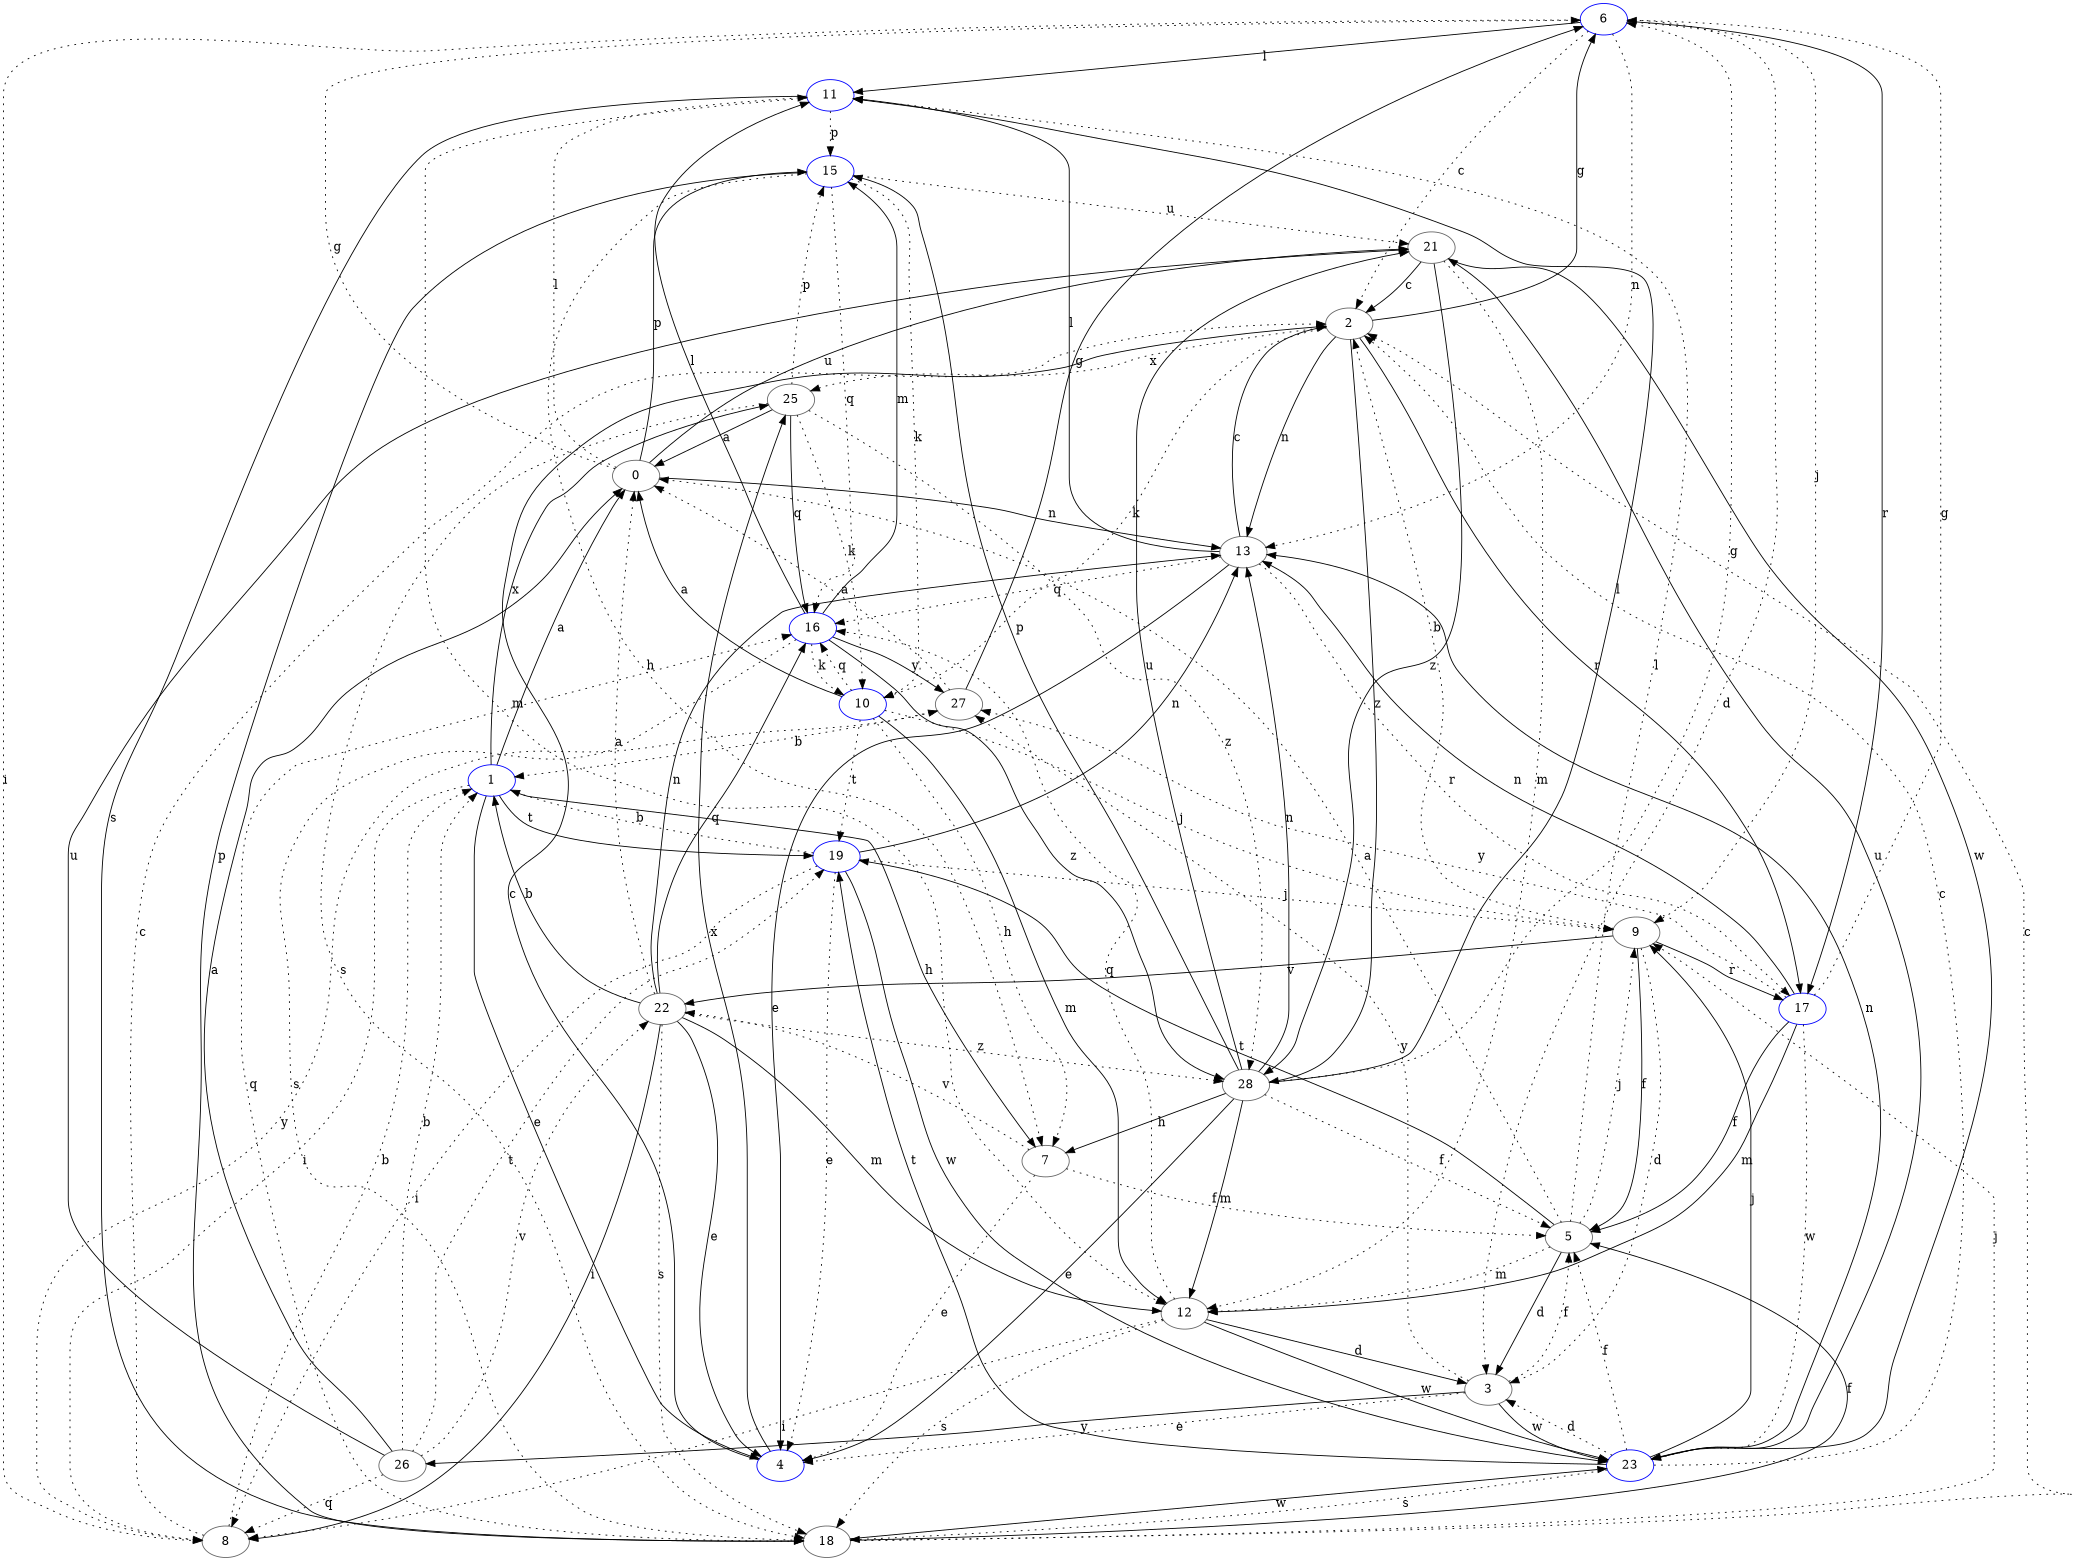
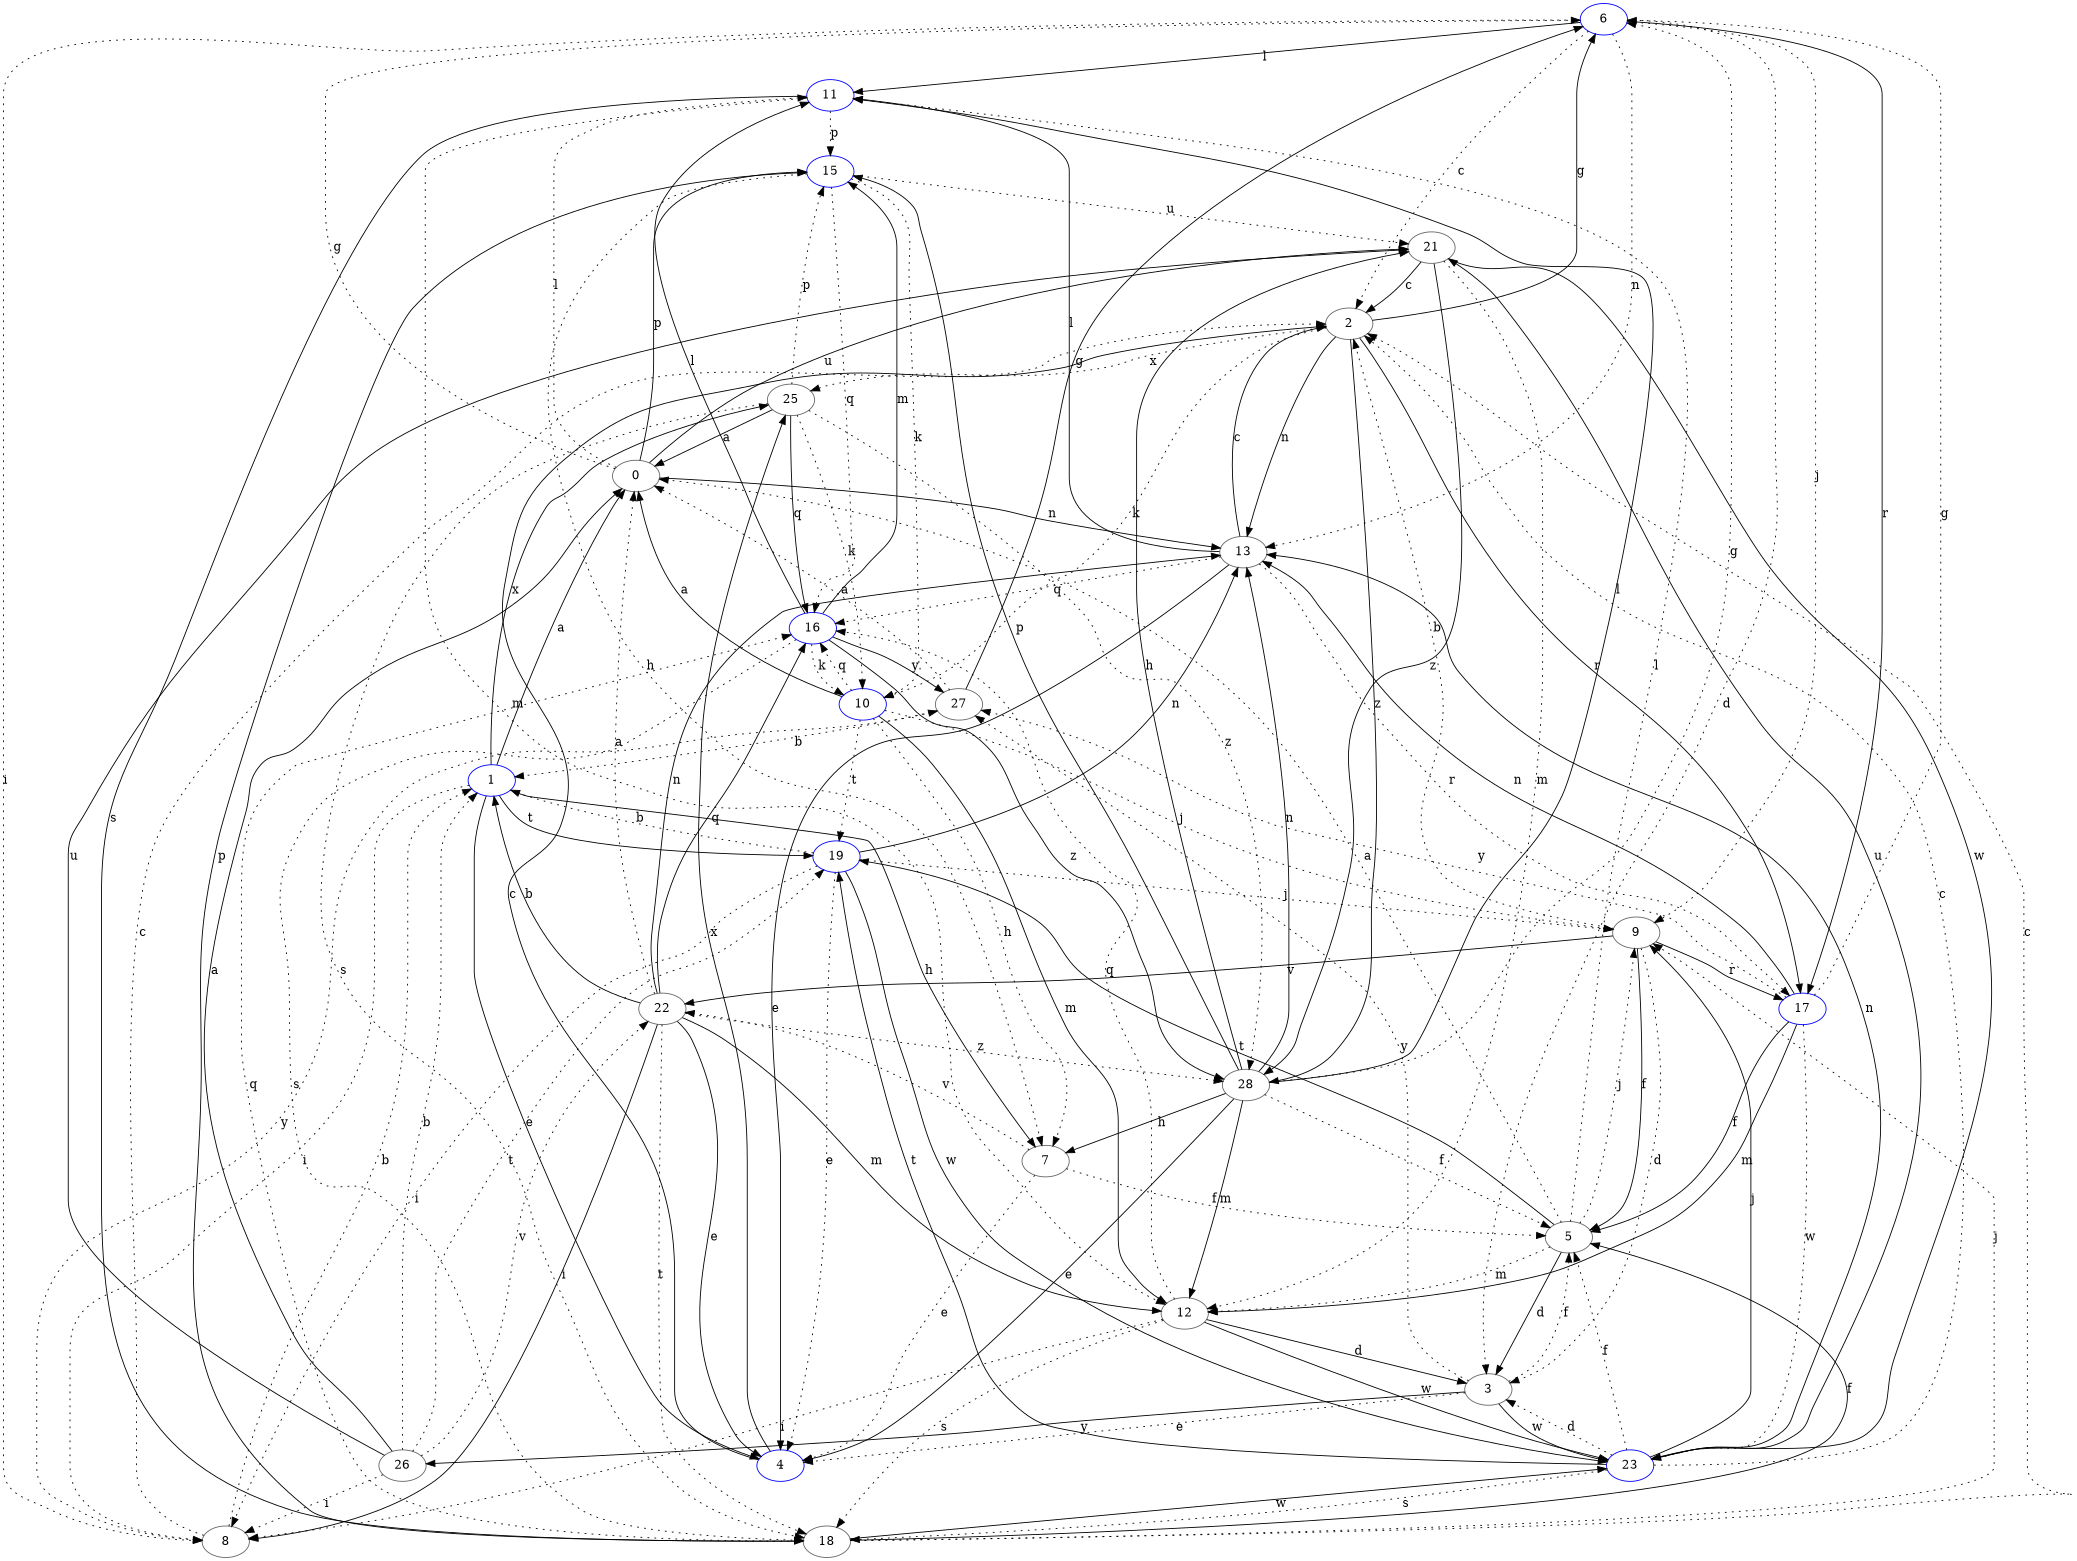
edge "28" -> "21": label "u" -> "h"
edge "15" -> "18": reversed
edge "22" -> "18": label "s" -> "t"
edge "26" -> "8": label "q" -> "i"
